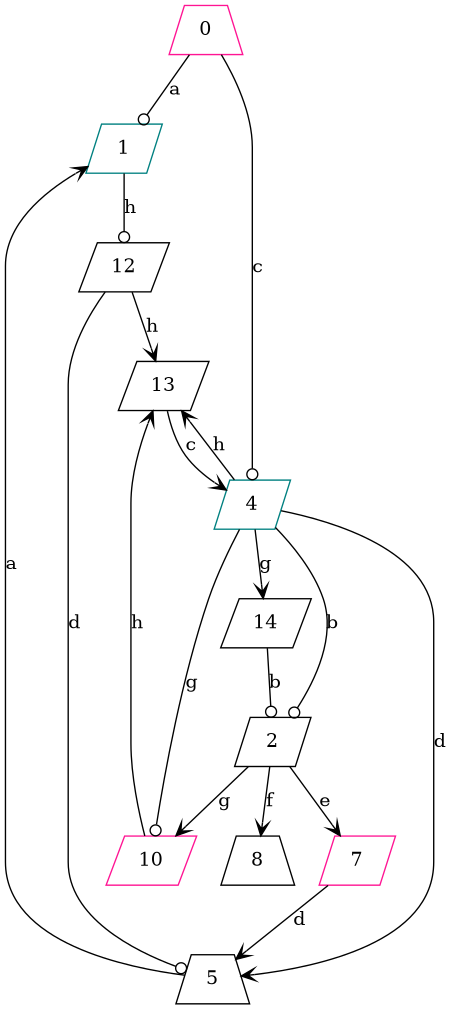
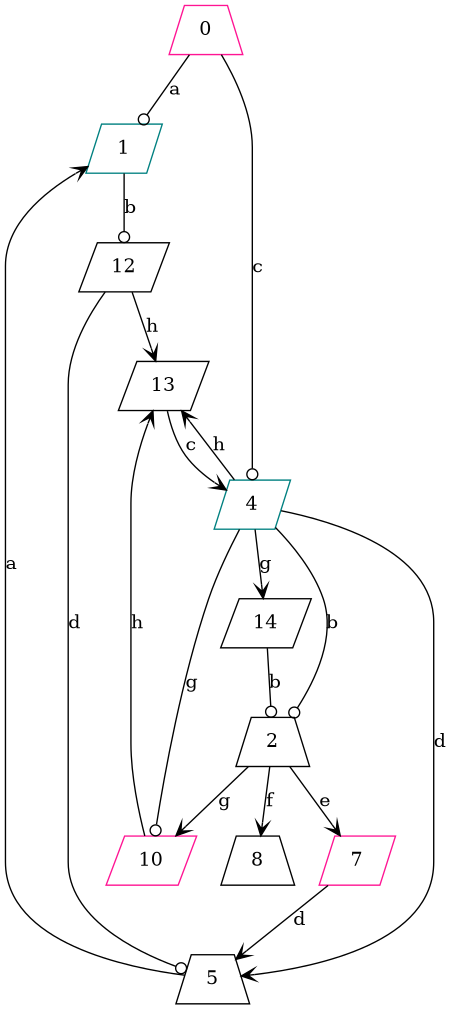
edge "1" -> "12": label "h" -> "b"
node "2": shape parallelogram -> trapezium
